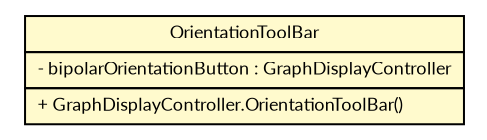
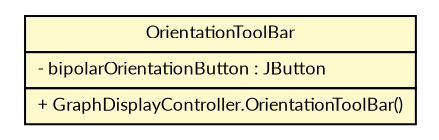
node "OrientationToolBar": text "- bipolarOrientationButton : GraphDisplayController" -> "- bipolarOrientationButton : JButton"
